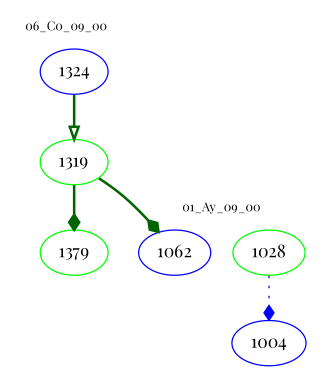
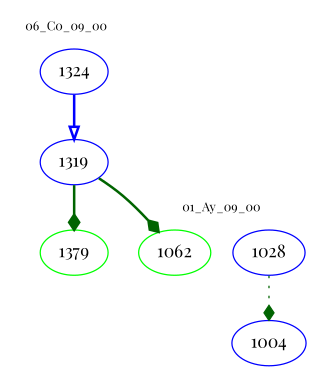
edge "1324" -> "1319": color darkgreen -> blue
node "1319": color green -> blue
node "1062": color blue -> green
node "1028": color green -> blue
edge "1028" -> "1004": color blue -> darkgreen
